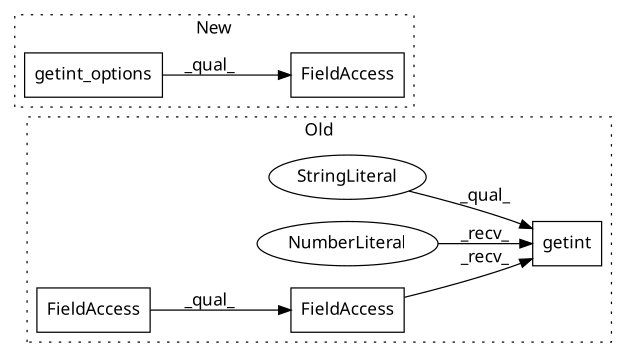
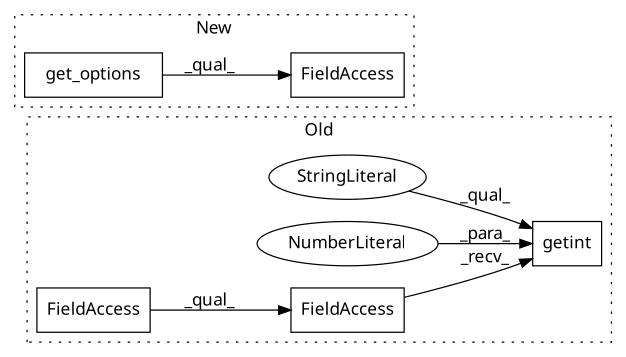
node "getint_options": label "getint_options" -> "get_options"
edge "NumberLiteral" -> "getint": label "_recv_" -> "_para_"
